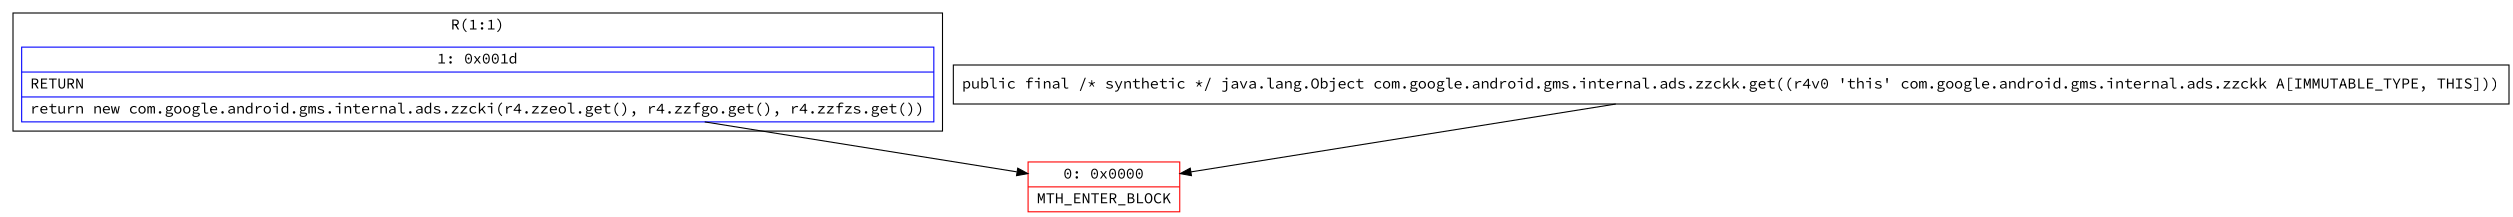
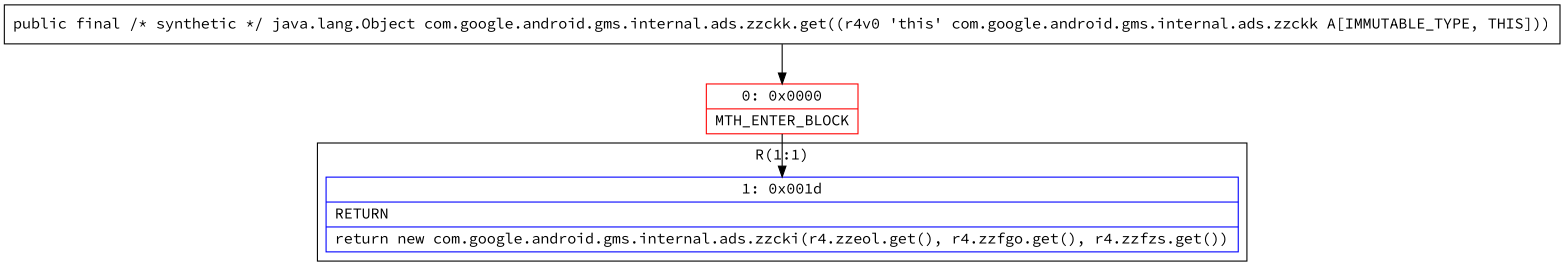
edge "1: 0x001d" -> "0: 0x0000": reversed
